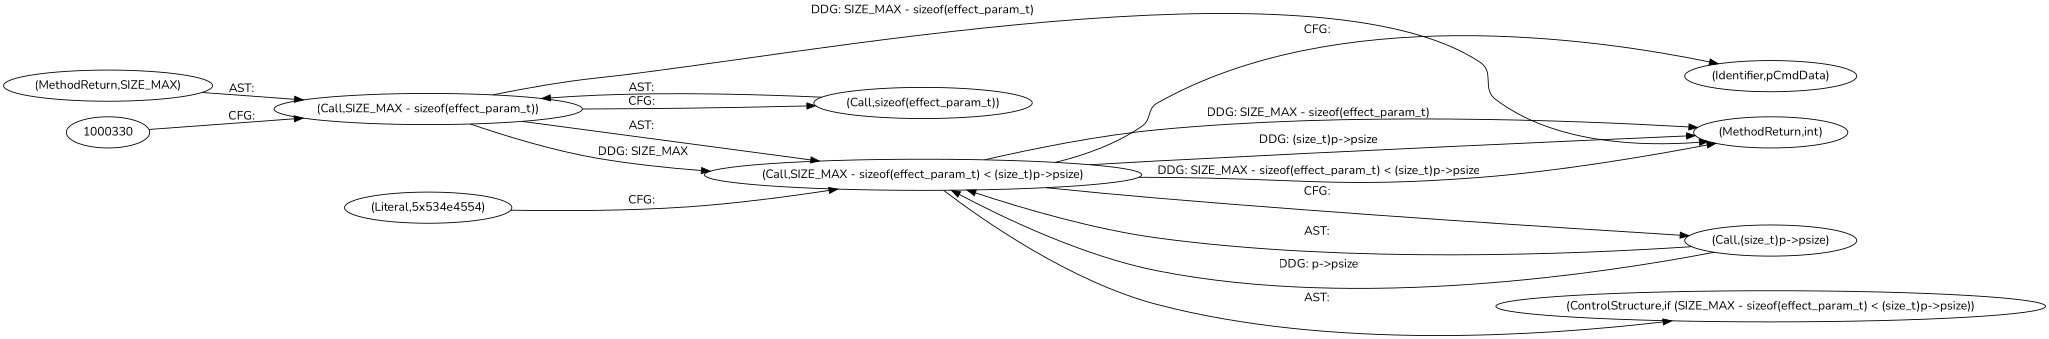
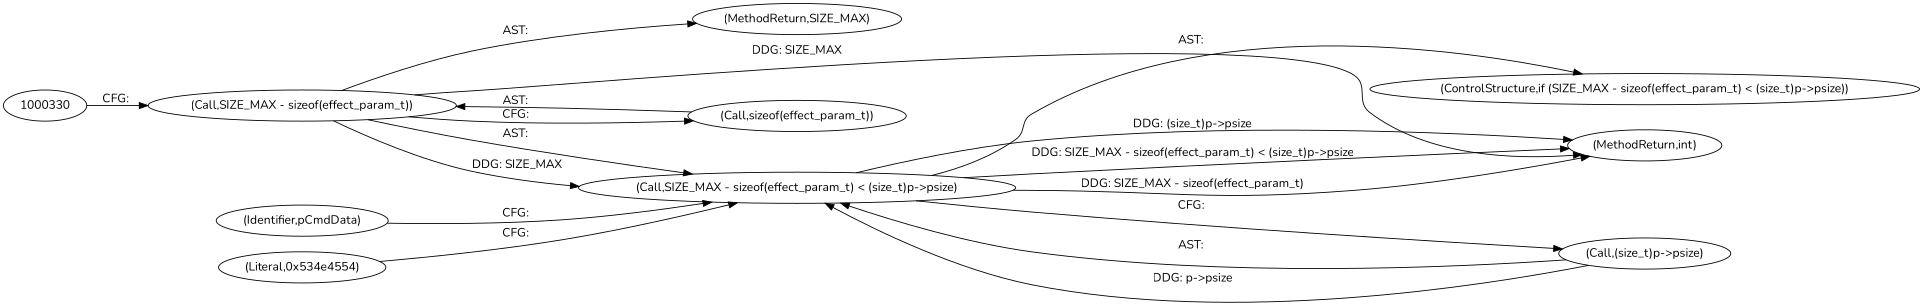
edge "(Call,SIZE_MAX - sizeof(effect_param_t))" -> "(MethodReturn,int)": label "DDG: SIZE_MAX - sizeof(effect_param_t)" -> "DDG: SIZE_MAX"
edge "(Call,SIZE_MAX - sizeof(effect_param_t) < (size_t)p->psize)" -> "(Identifier,pCmdData)": reversed
edge "(MethodReturn,SIZE_MAX)" -> "(Call,SIZE_MAX - sizeof(effect_param_t))": reversed
node "(Literal,5x534e4554)": label "(Literal,5x534e4554)" -> "(Literal,0x534e4554)"
